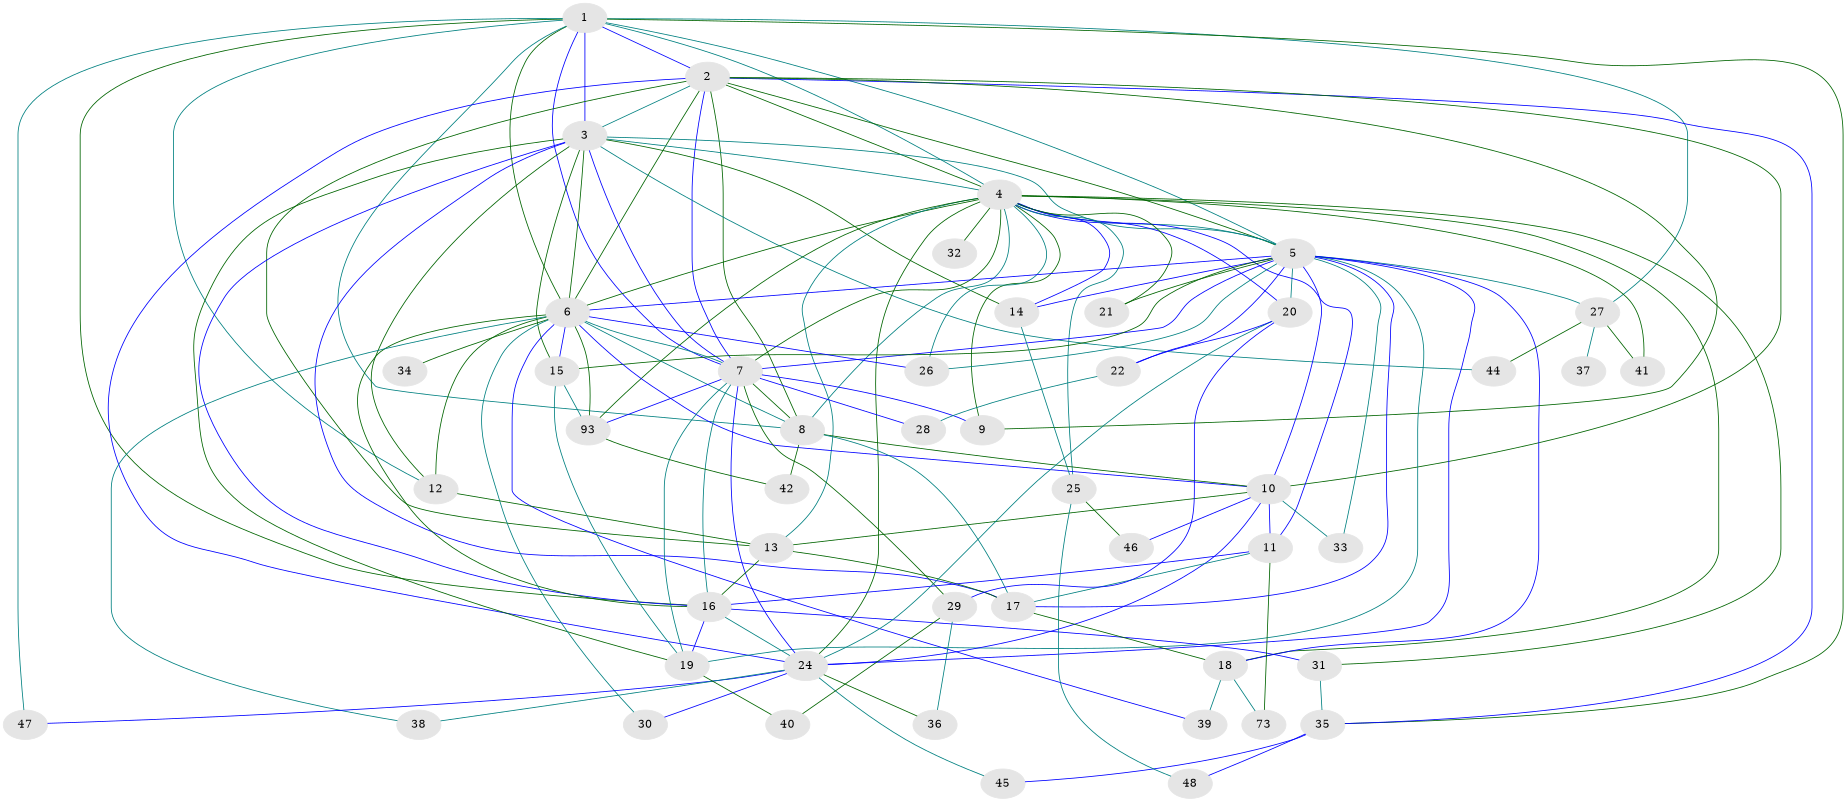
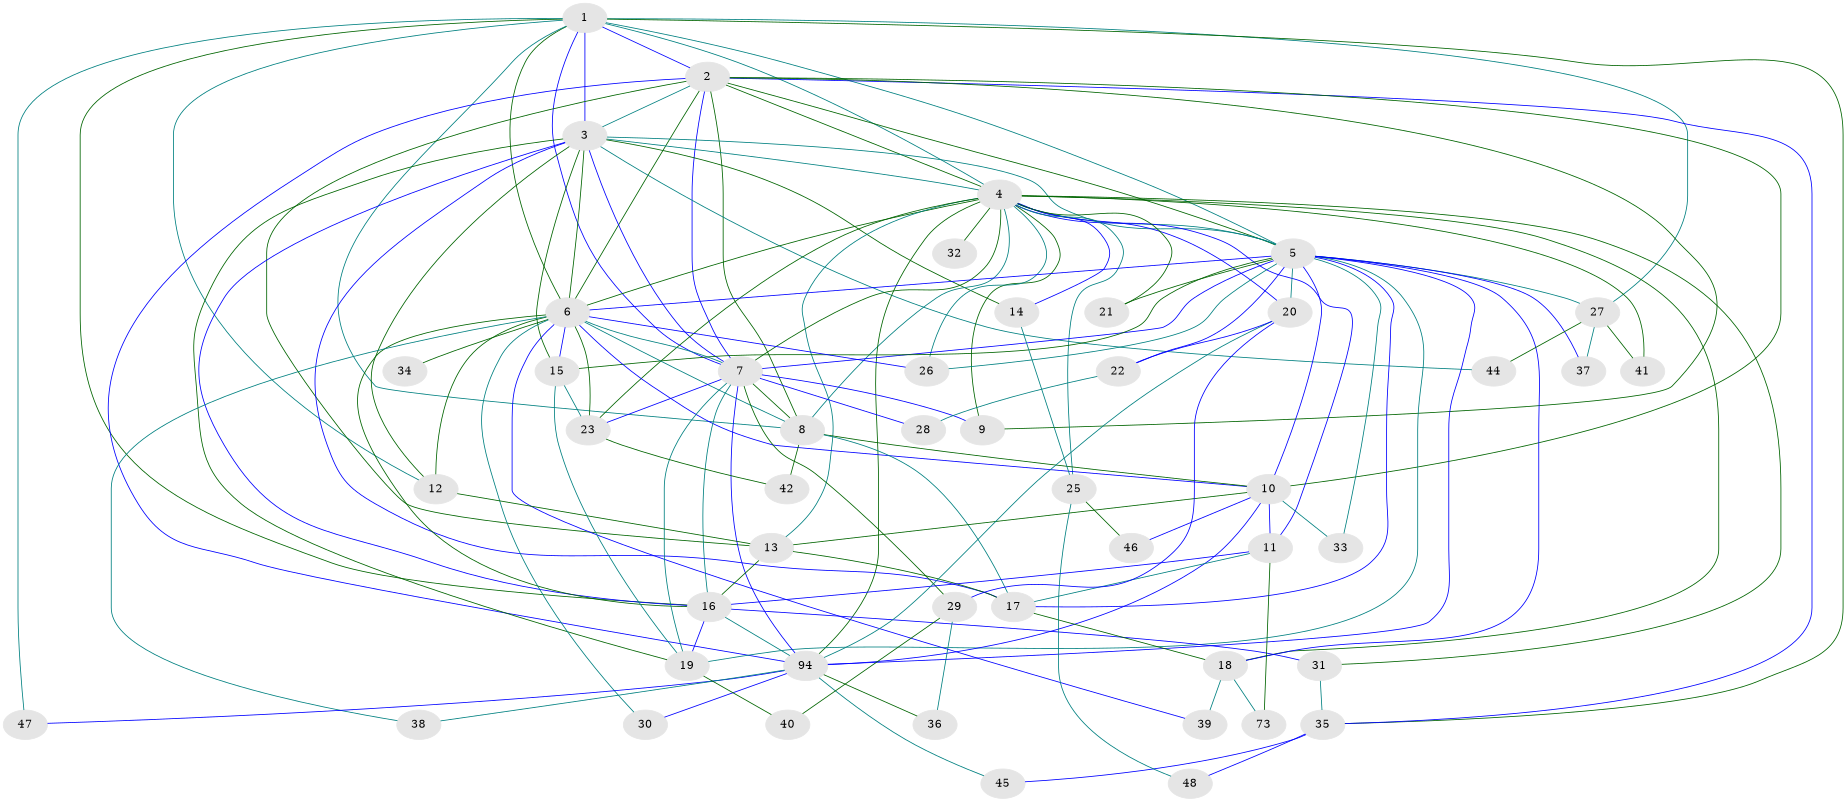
edge "5" -- "14": now "5" -- "37"
node "93": label "93" -> "23"
node "24": label "24" -> "94"
